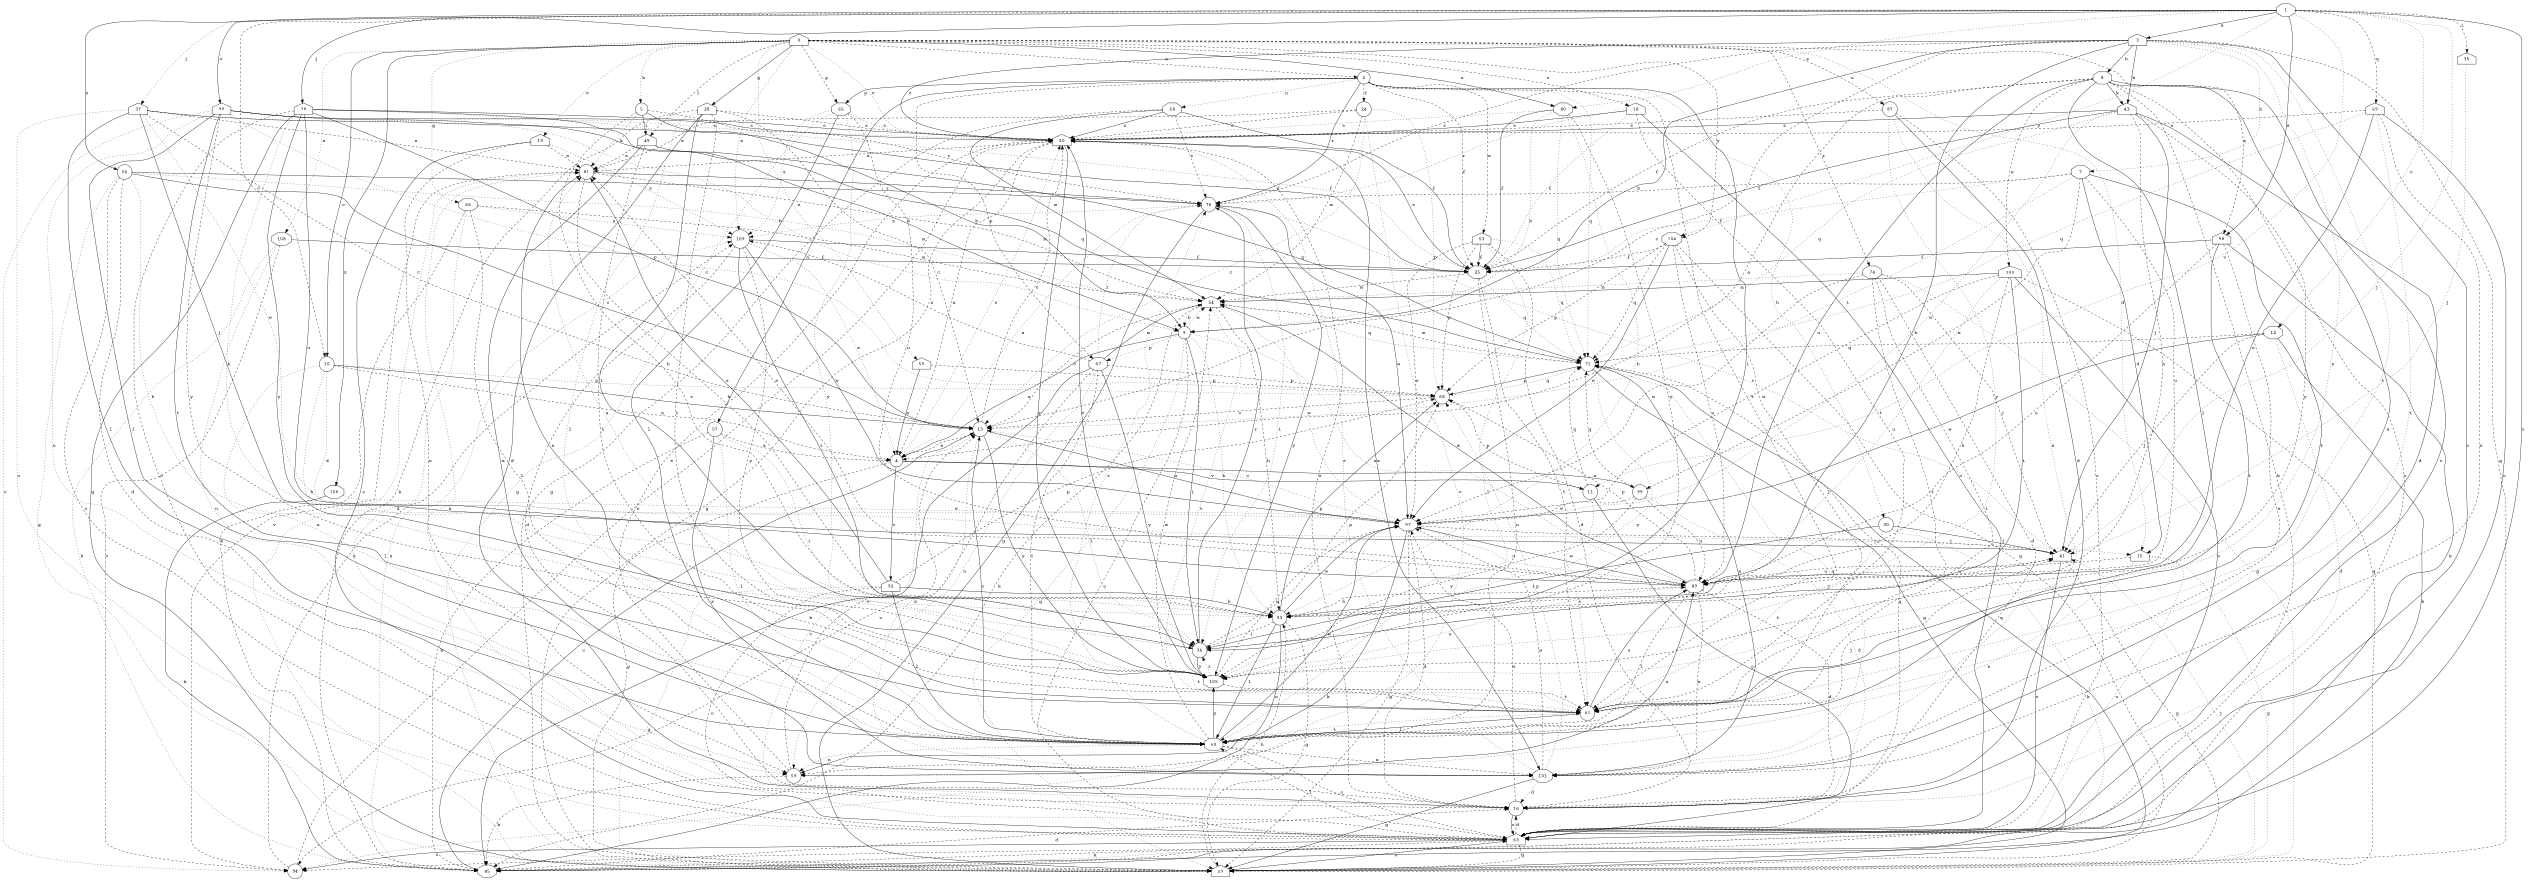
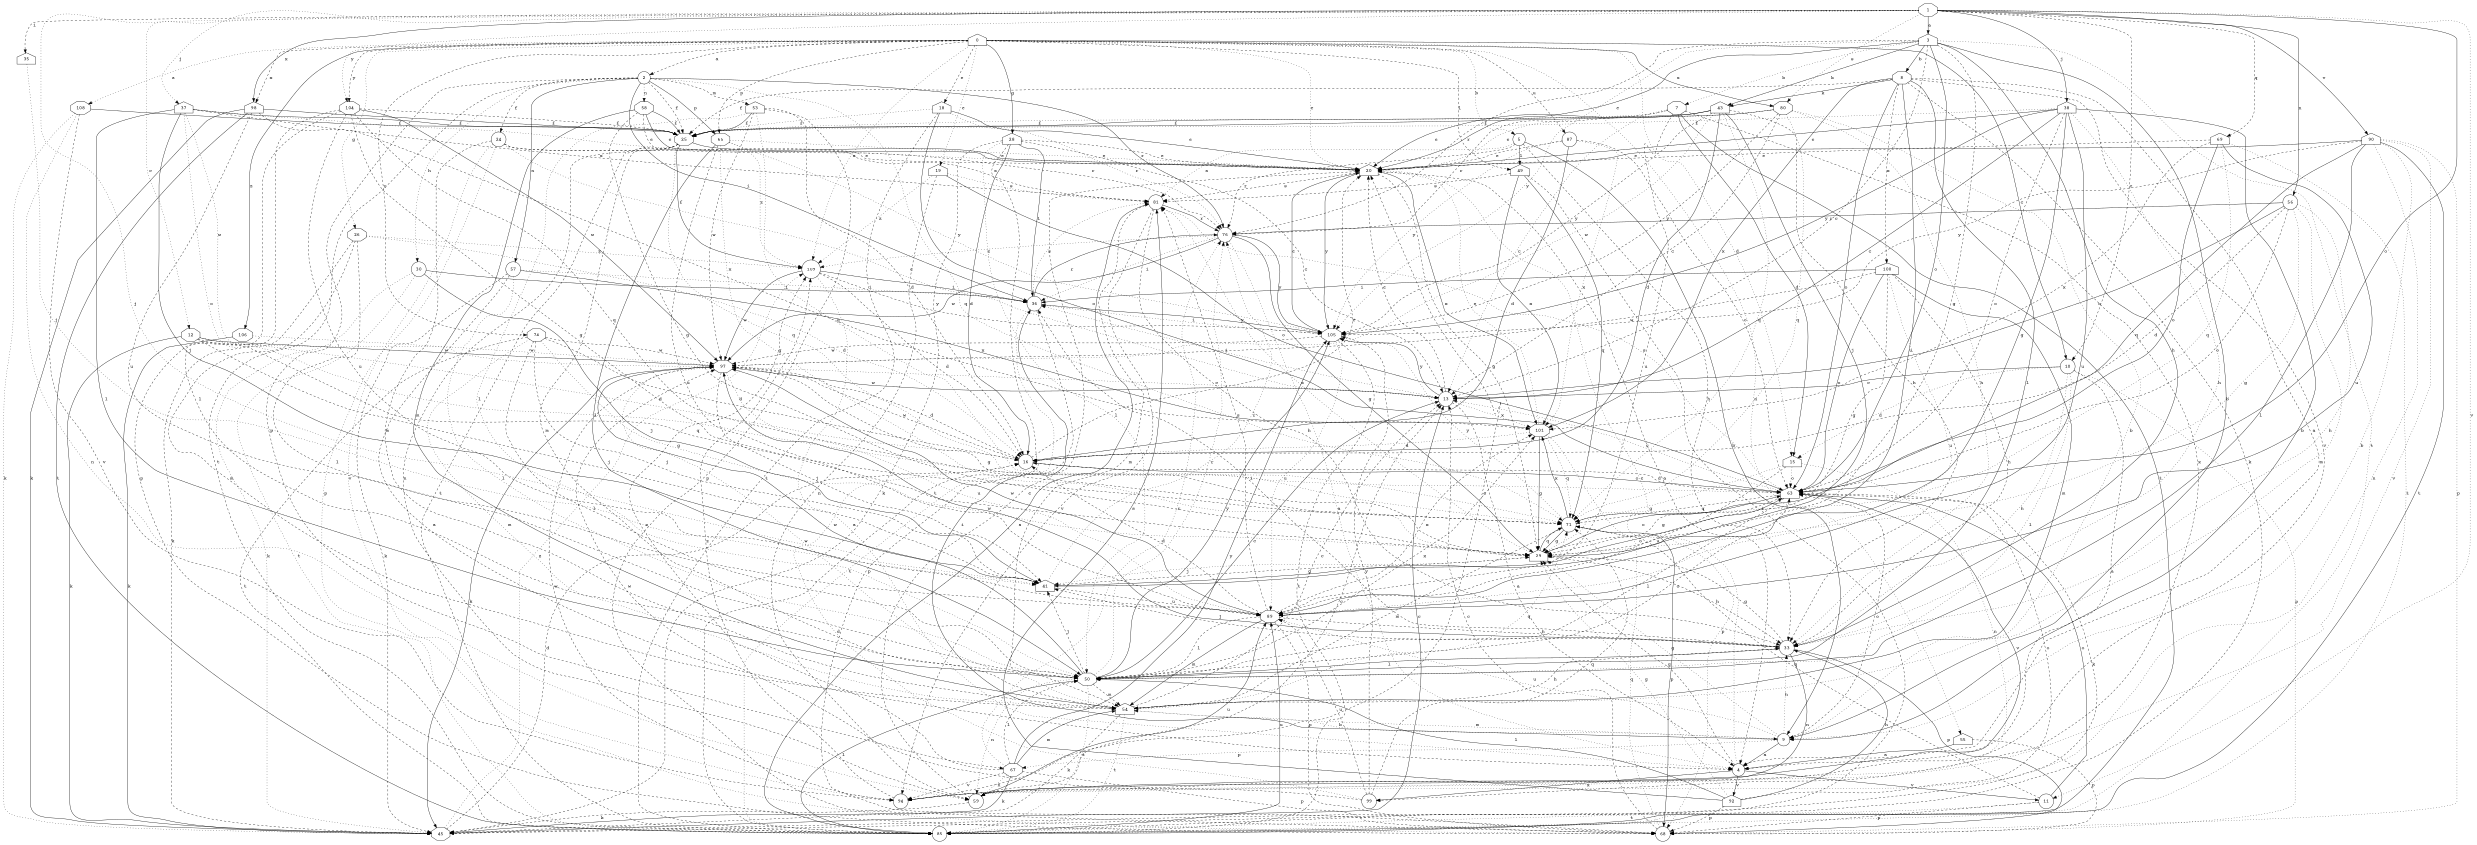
edge "19" -> "81": style dashed -> dotted
edge "109" -> "25": reversed
edge "7" -> "13": label "i" -> "c"
edge "37" -> "13": now "80" -> "13"
edge "101" -> "97": now "94" -> "97"
